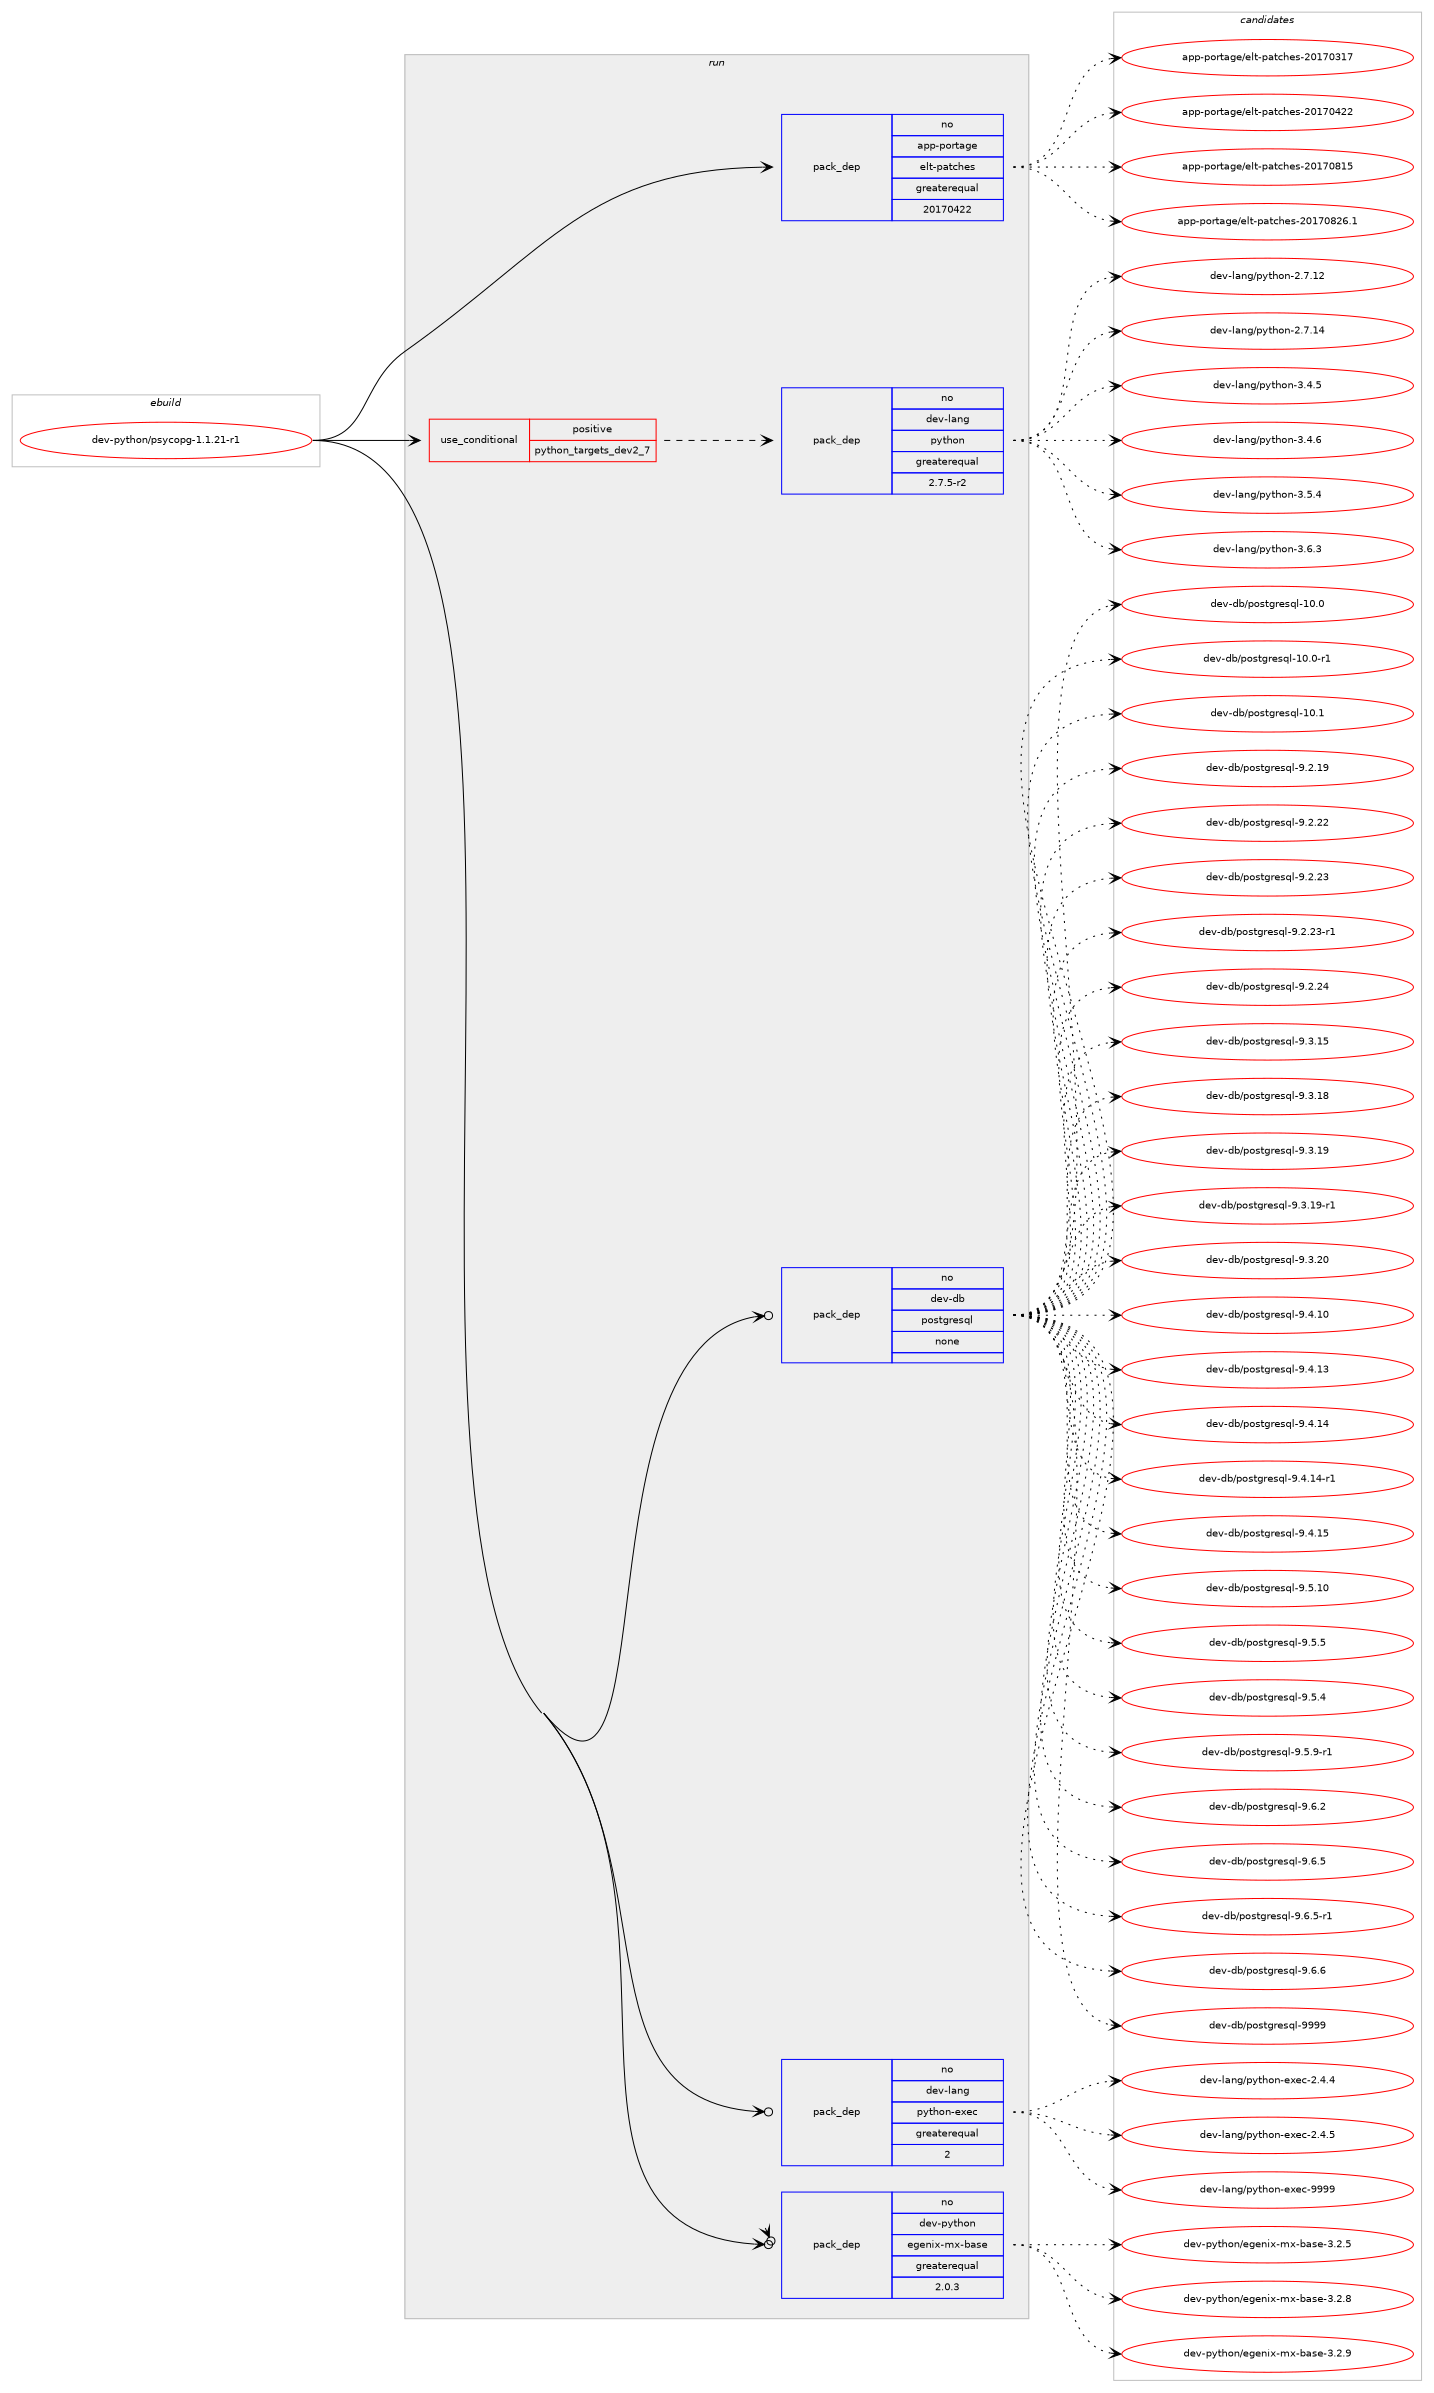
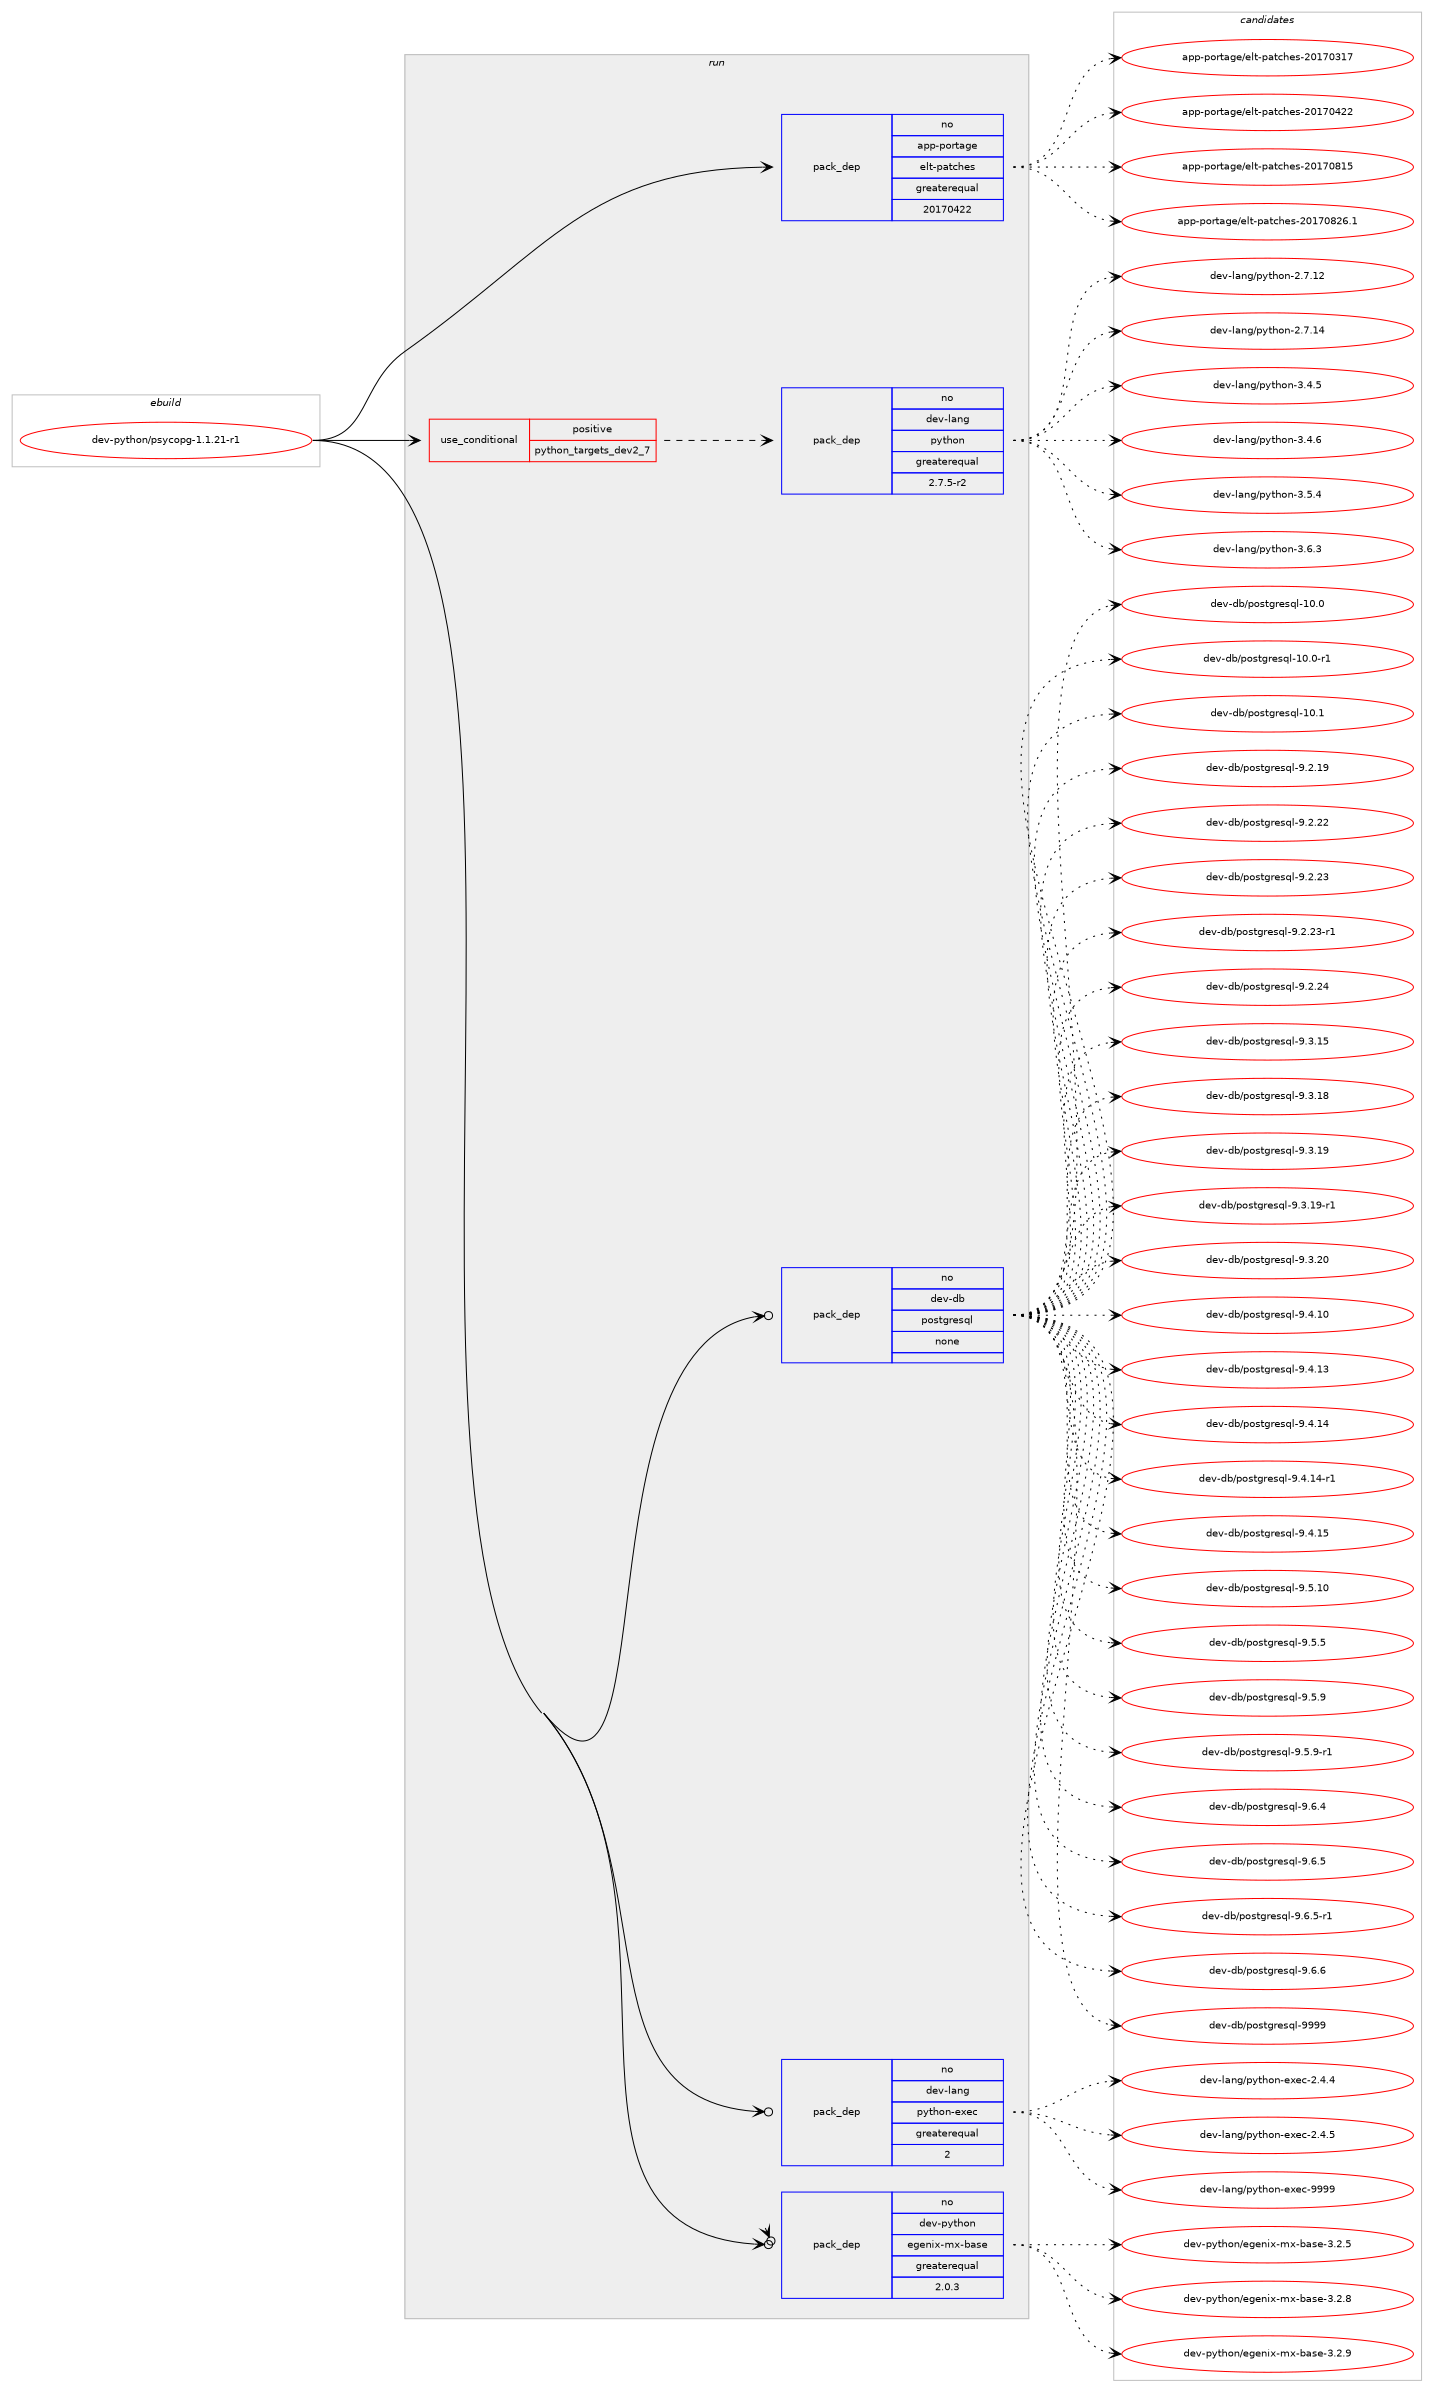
node "dev-db/postgresql-9.5.4": label "dev-db/postgresql-9.5.4" -> "dev-db/postgresql-9.5.9"
node "dev-db/postgresql-9.6.2": label "dev-db/postgresql-9.6.2" -> "dev-db/postgresql-9.6.4"
